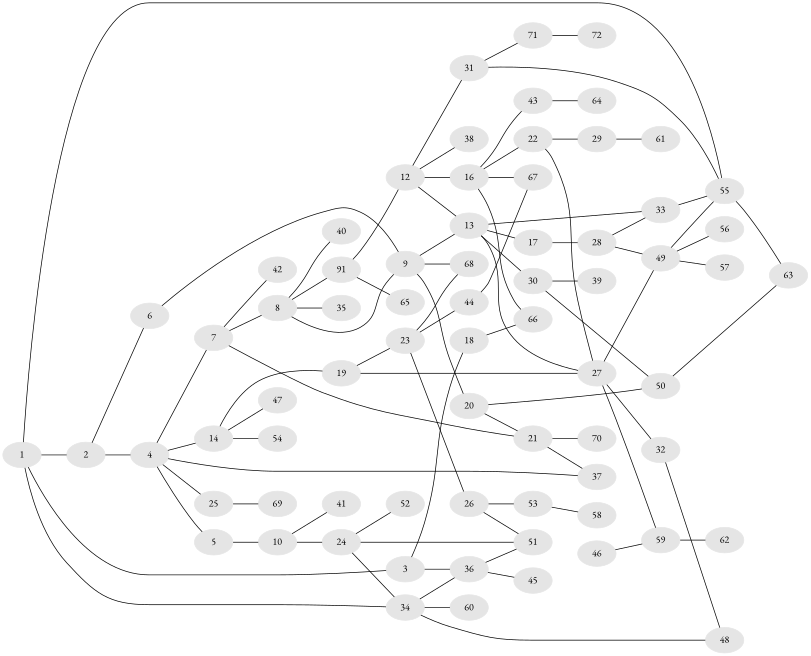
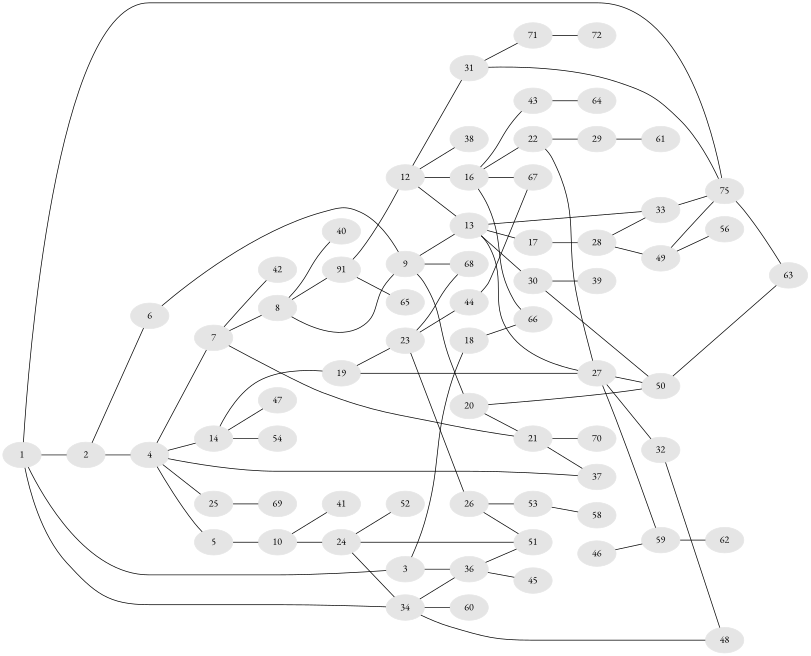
node "55": label "55" -> "75"
node "57": removed
node "35": removed
edge "49" -- "27": now "50" -- "27"
